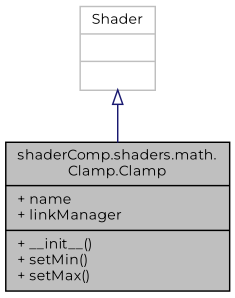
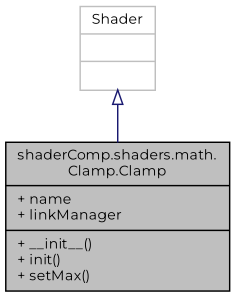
node "shaderComp.shaders.math.": text "+ setMin()" -> "+ init()"
